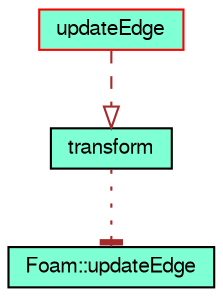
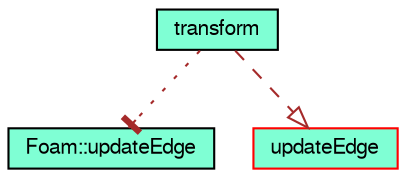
edge "updateEdge" -> "transform": reversed
